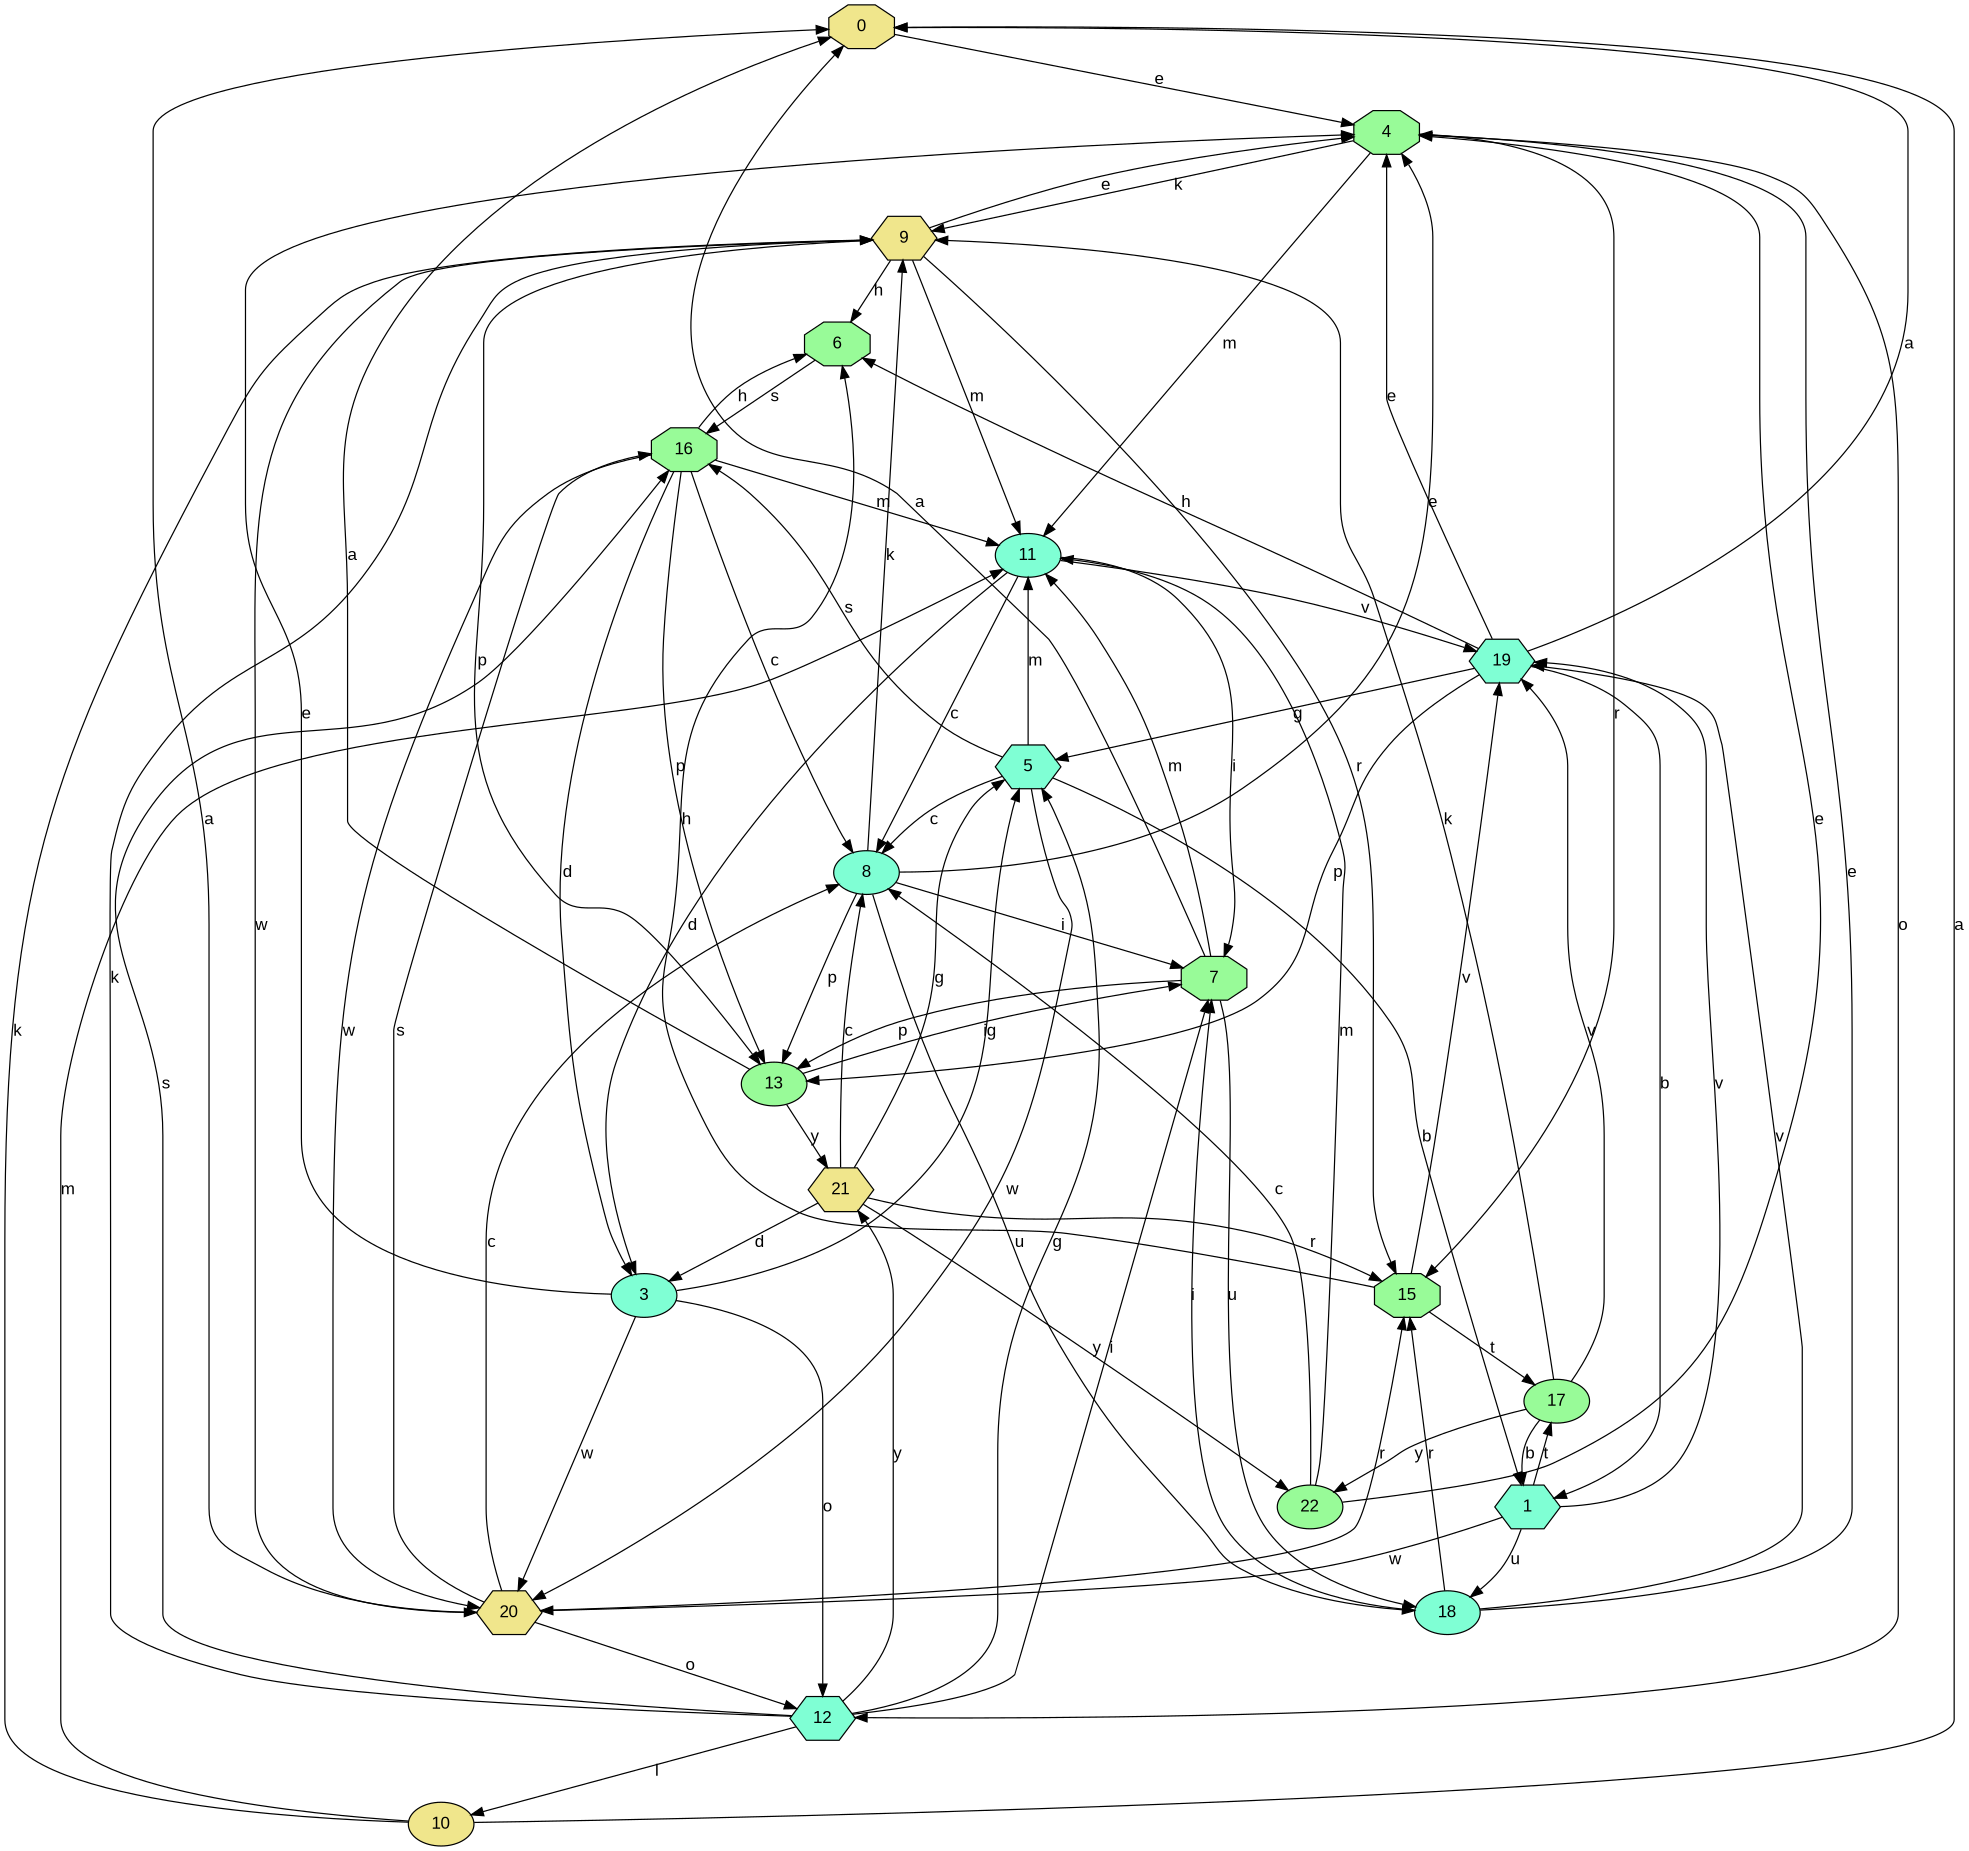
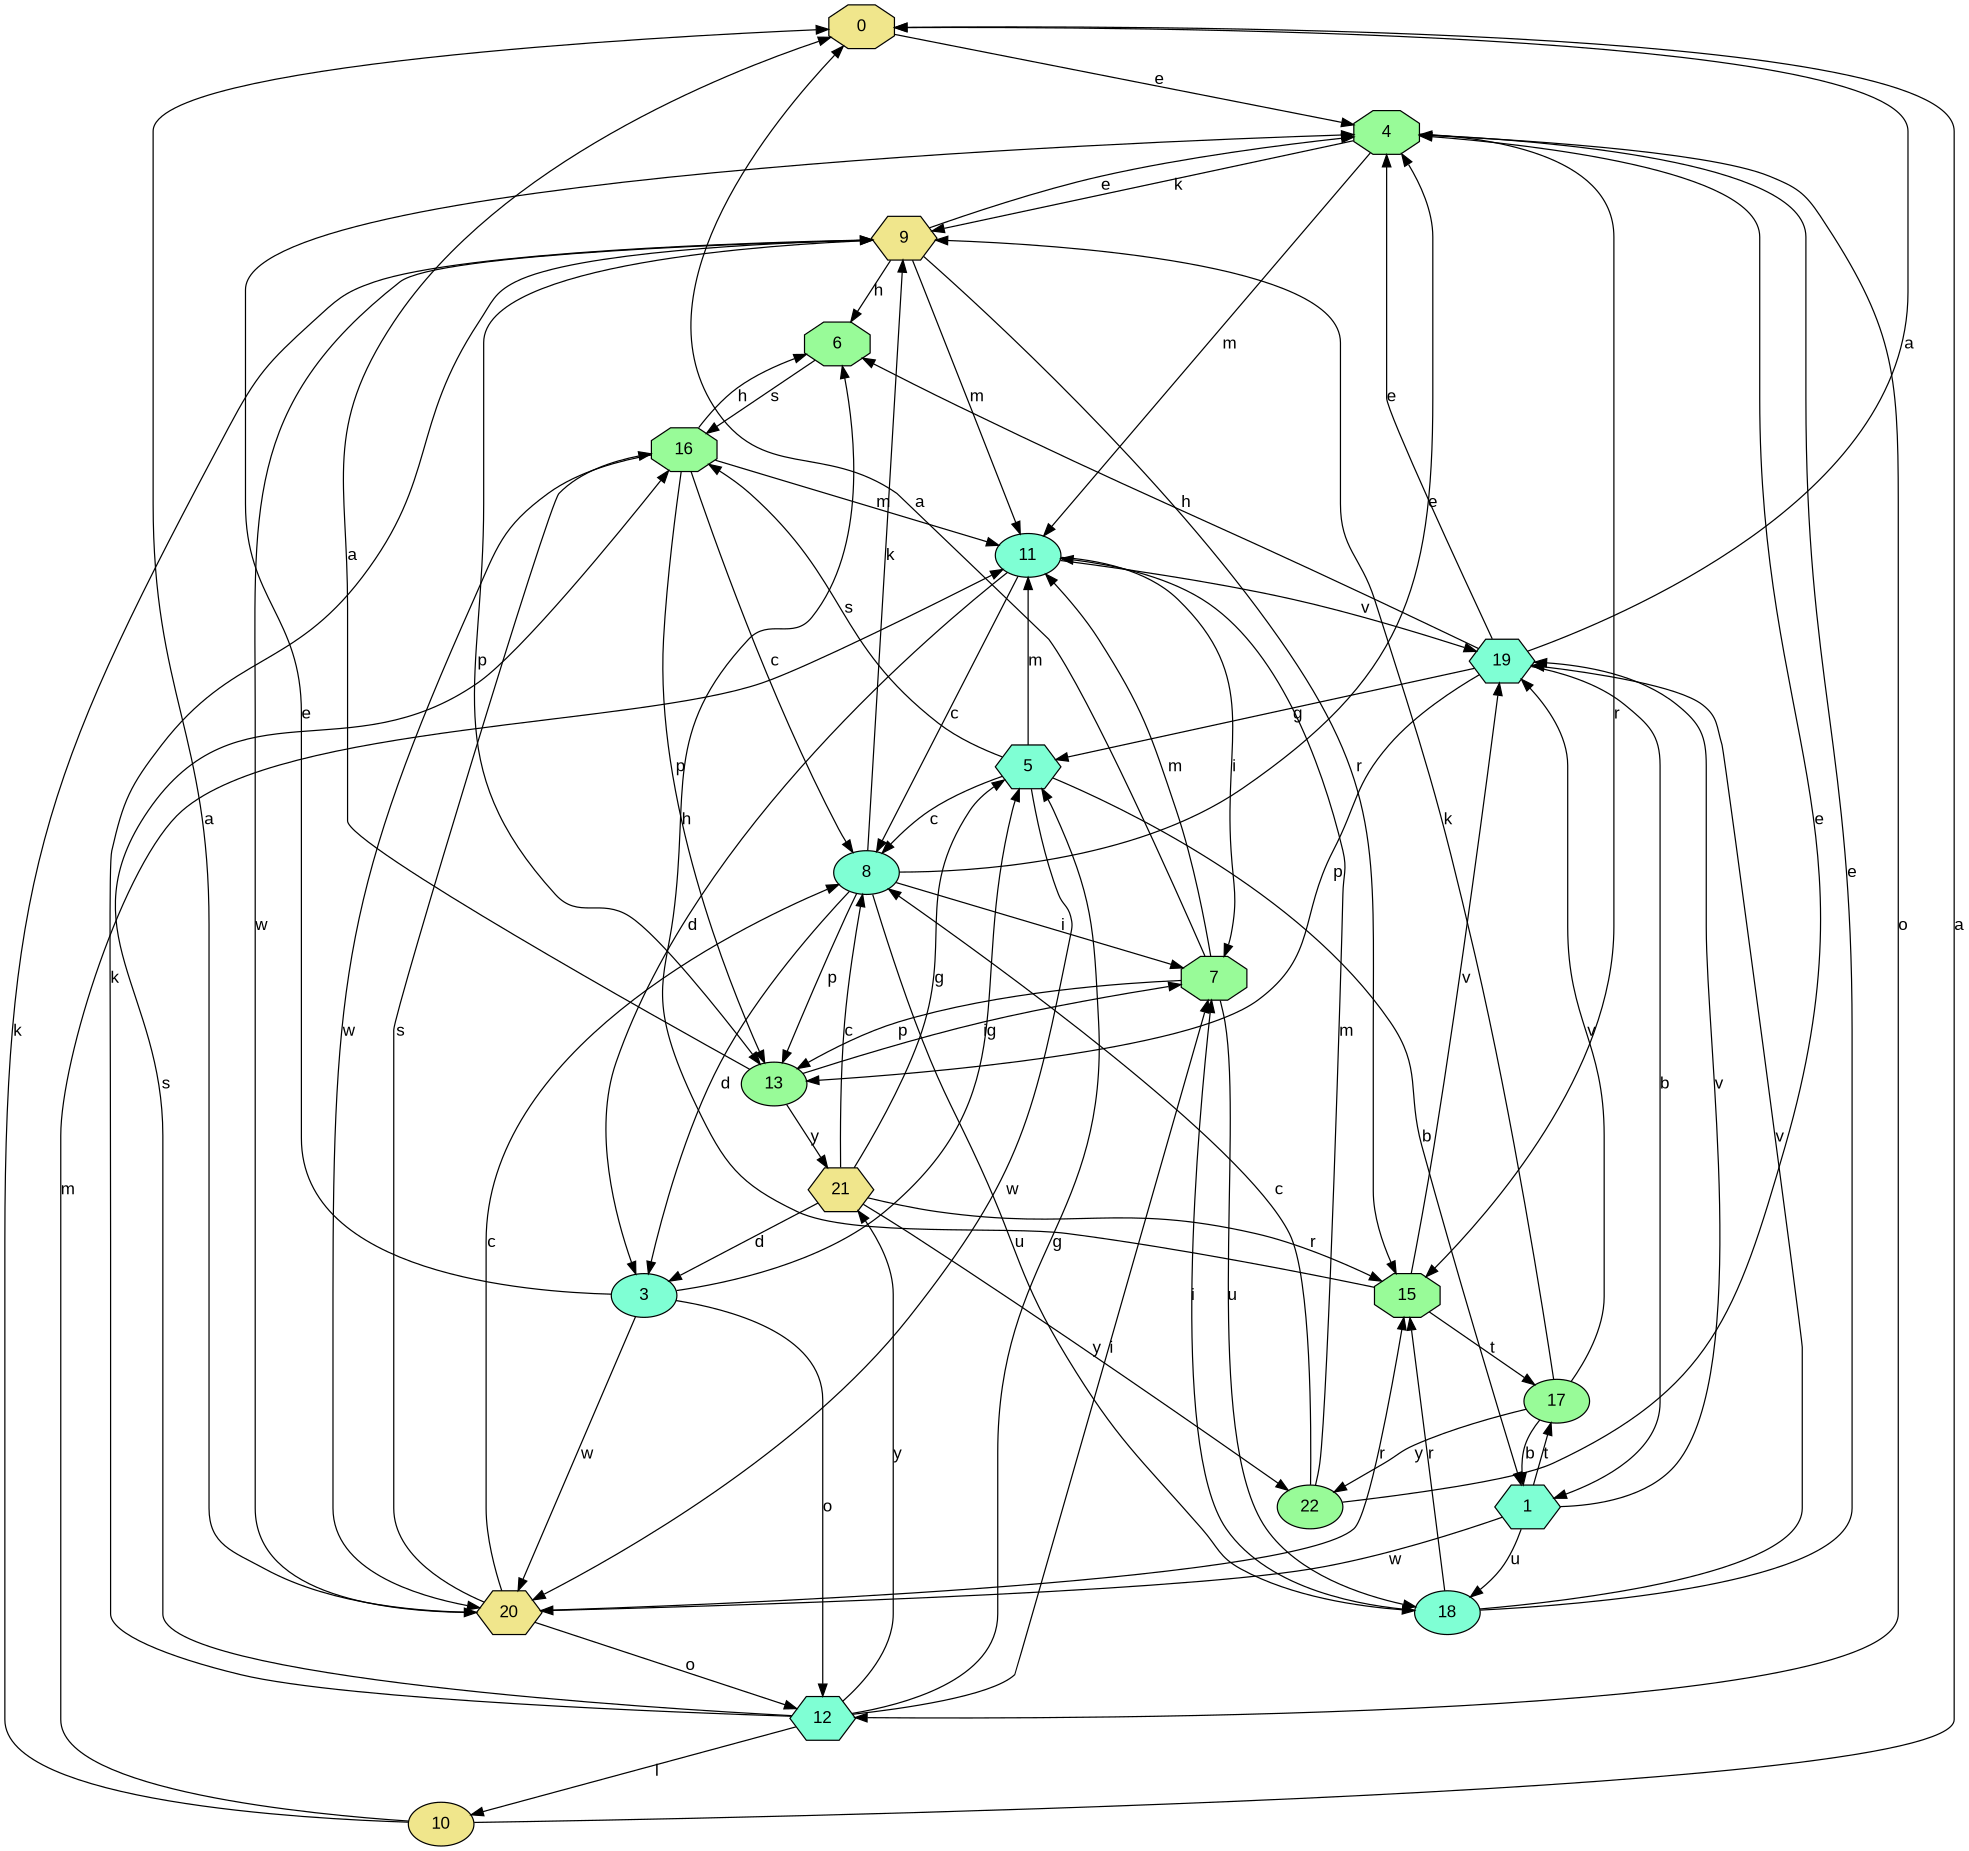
edge "16" -> "3": now "8" -> "3"
